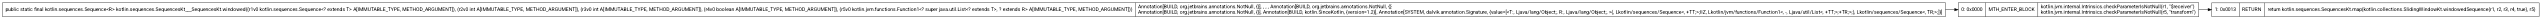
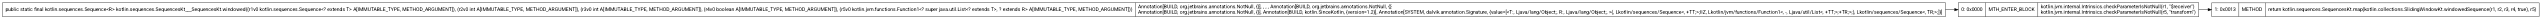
node "1: 0x0013": text "RETURN" -> "METHOD"
